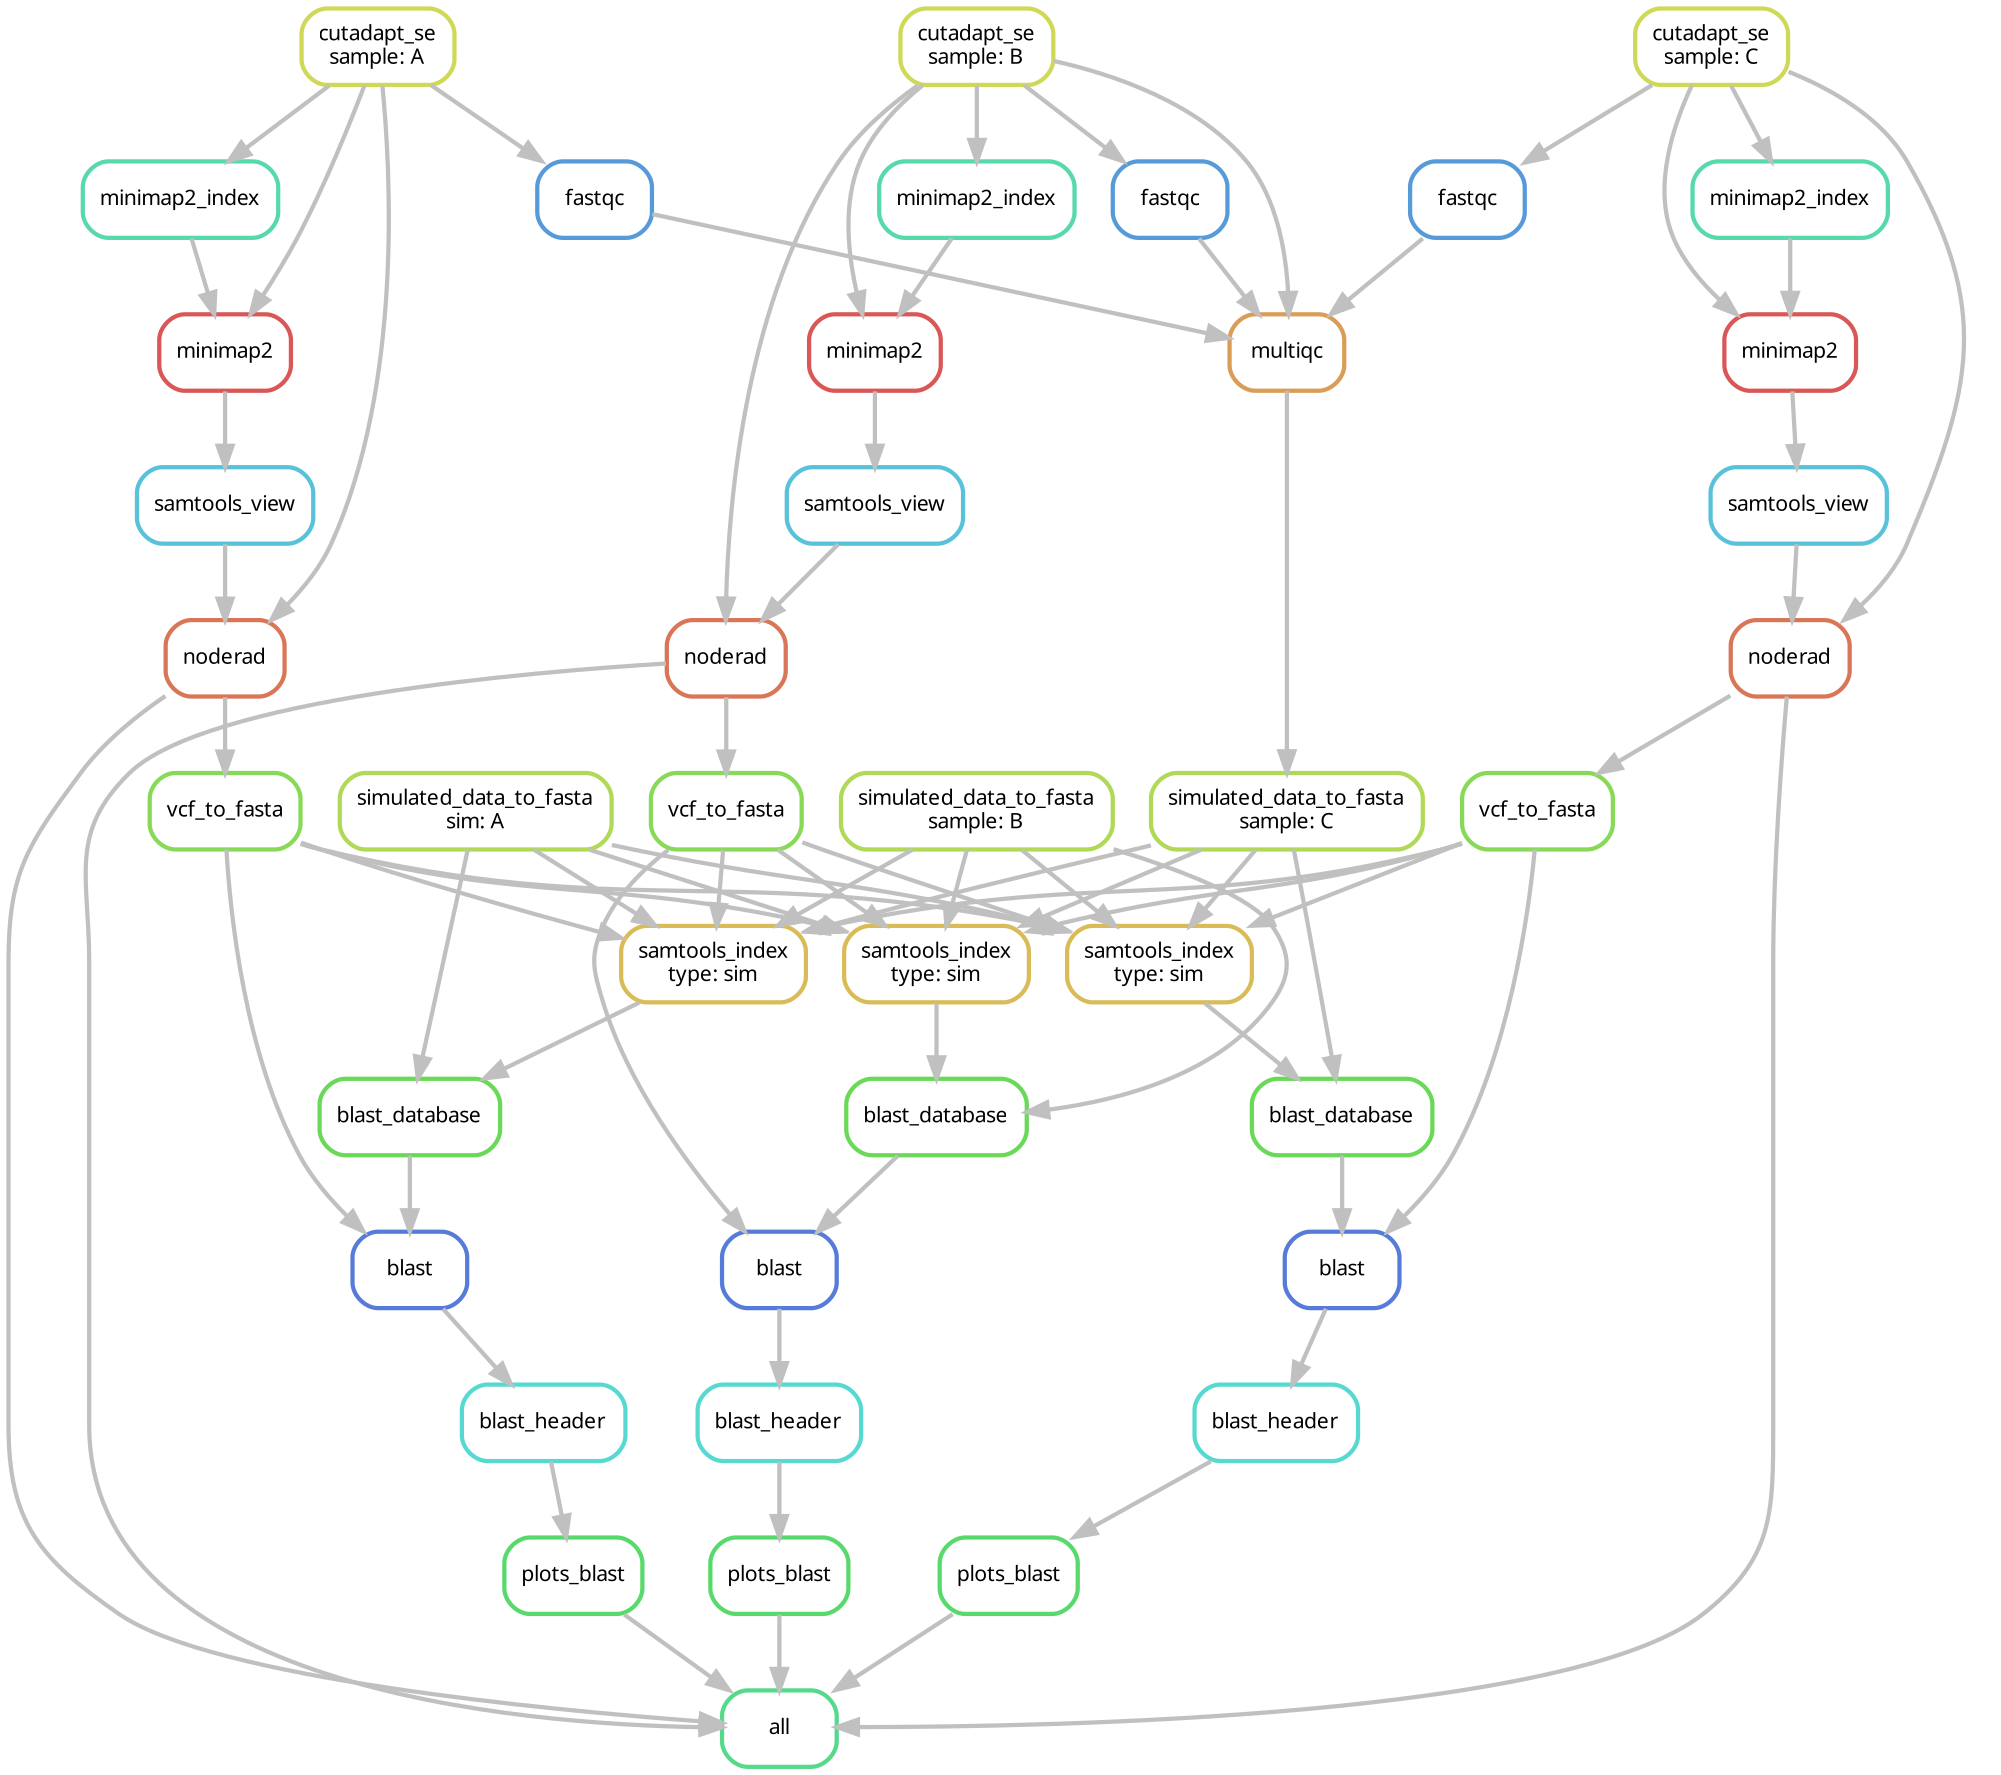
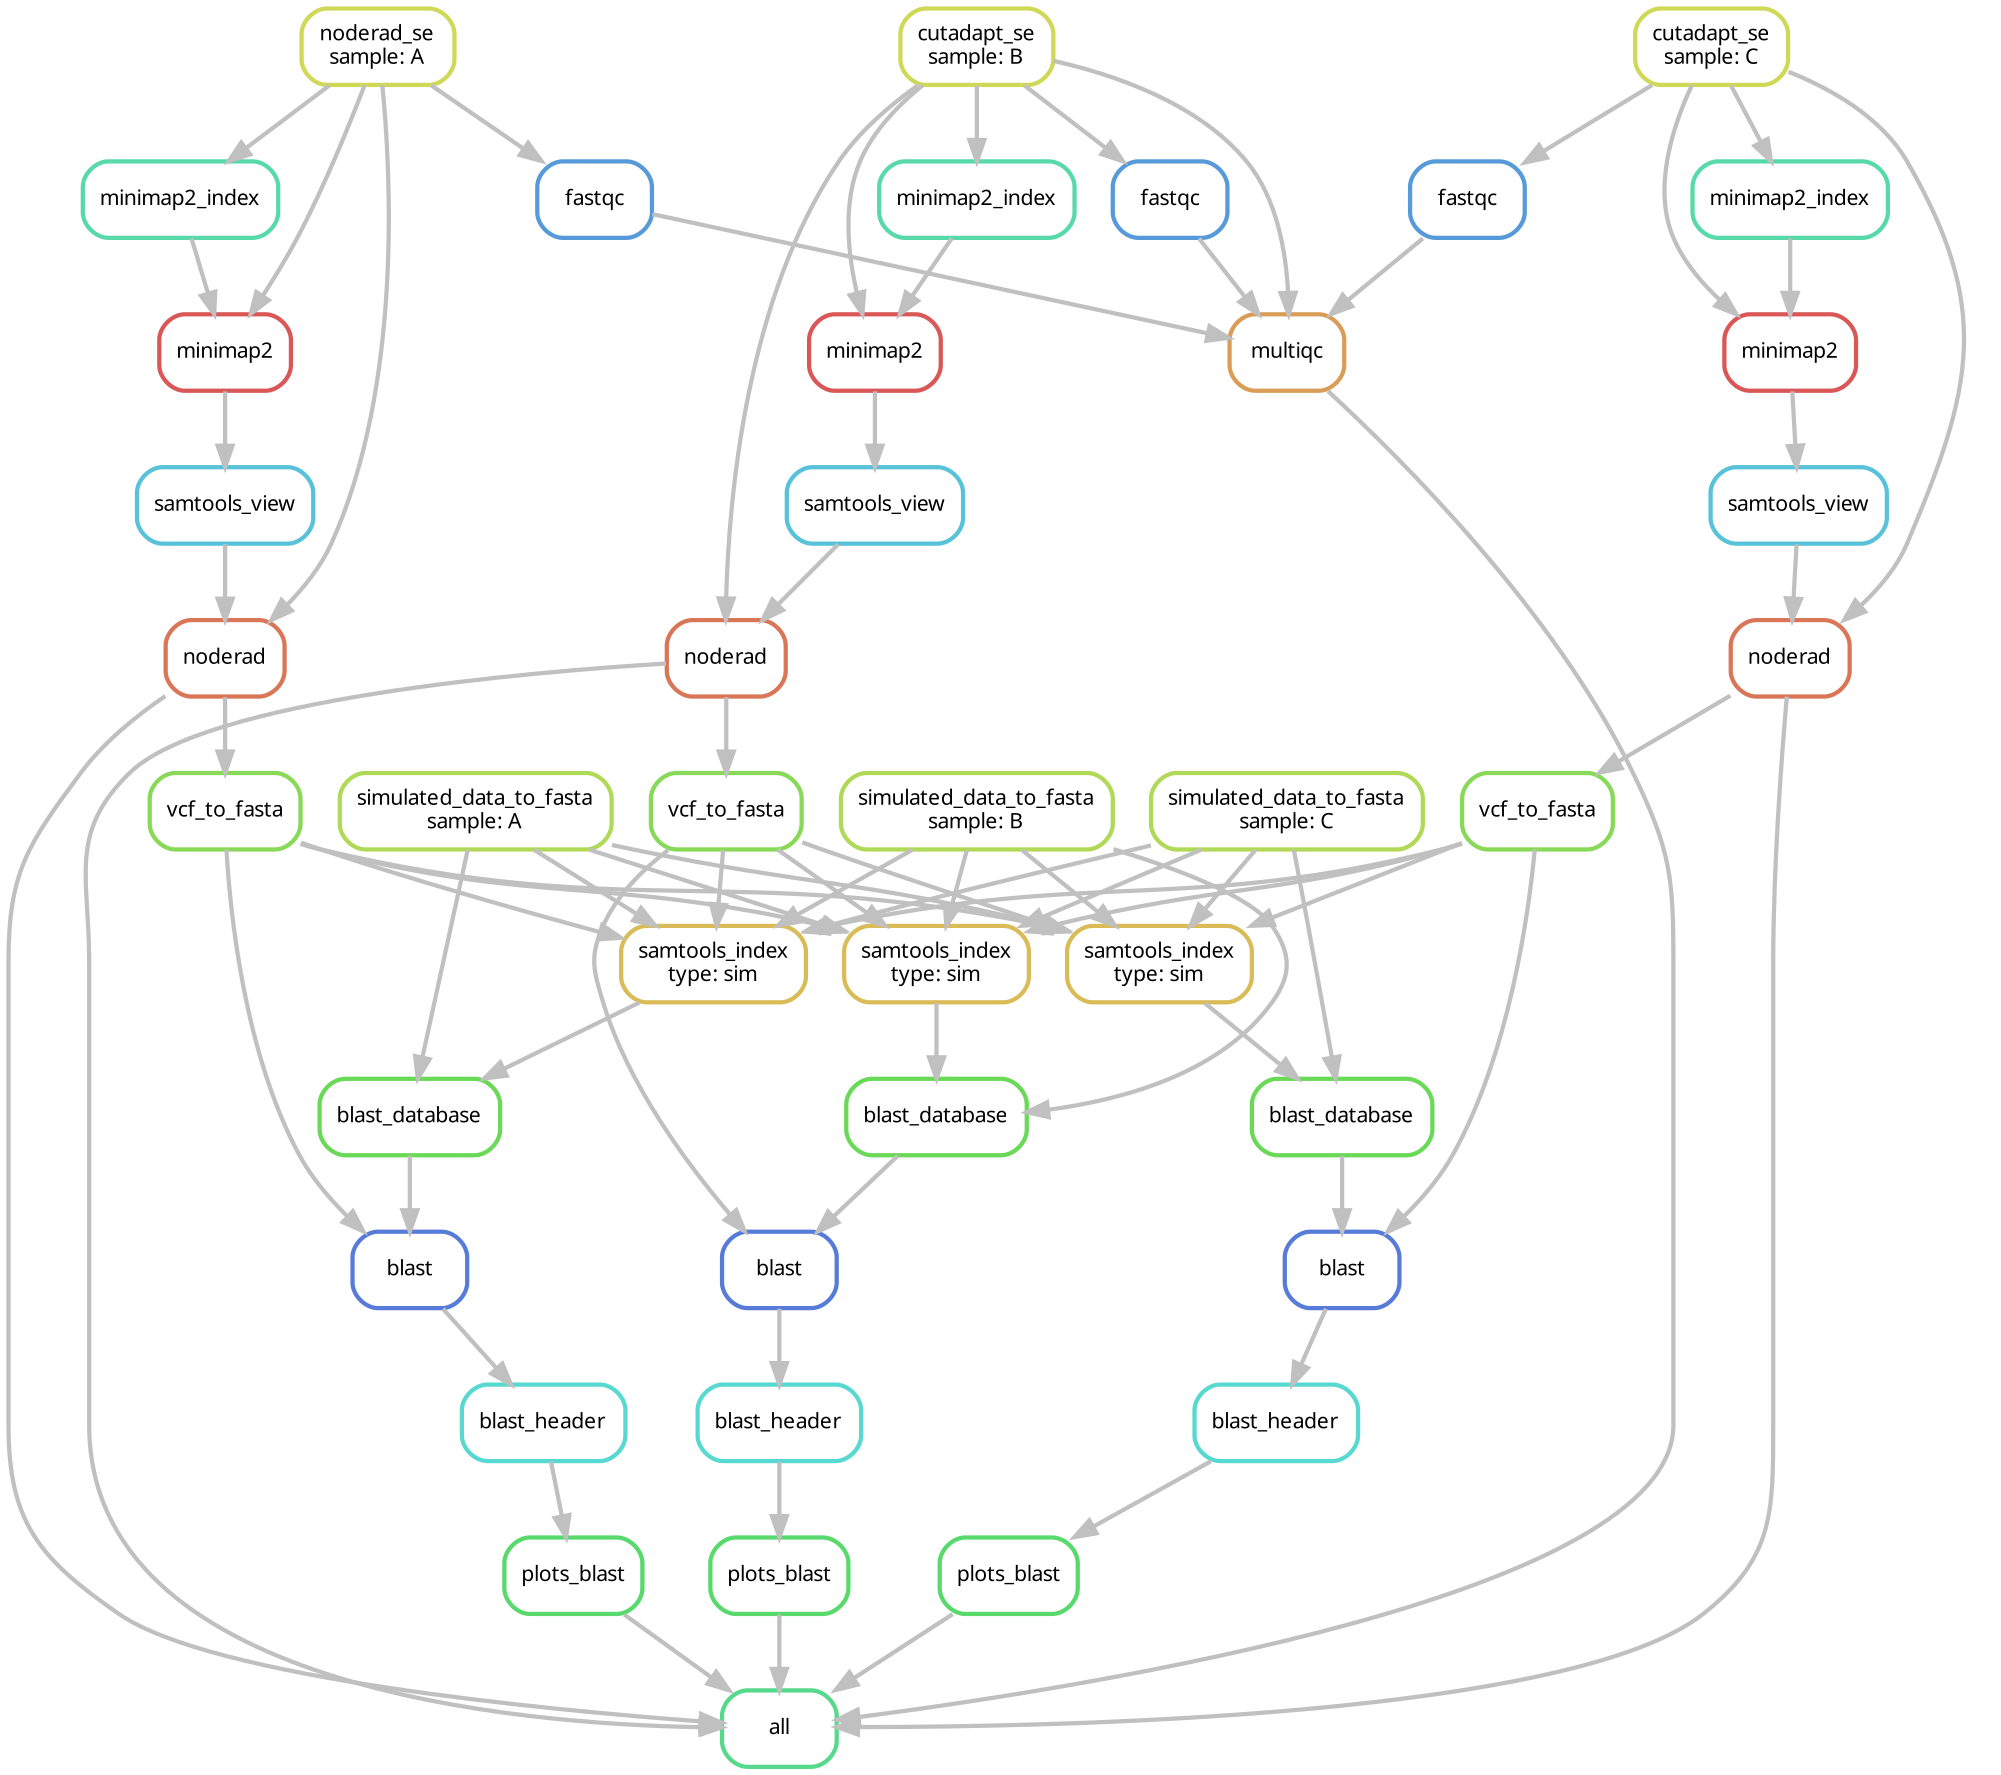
node "cutadapt_se sample: A": label "cutadapt_se sample: A" -> "noderad_se sample: A"
edge "multiqc" -> "simulated_data_to_fasta sample: C": now "multiqc" -> "all"
node "simulated_data_to_fasta sim: A": label "simulated_data_to_fasta sim: A" -> "simulated_data_to_fasta sample: A"
